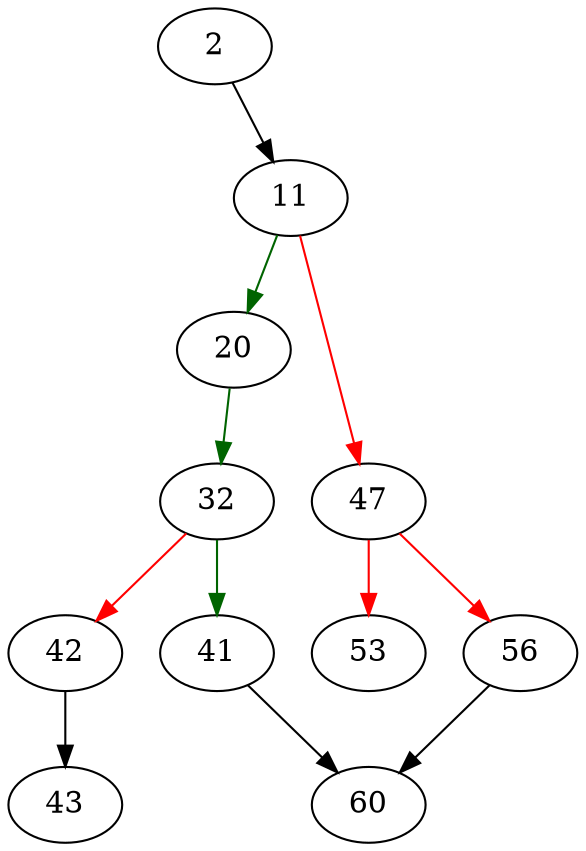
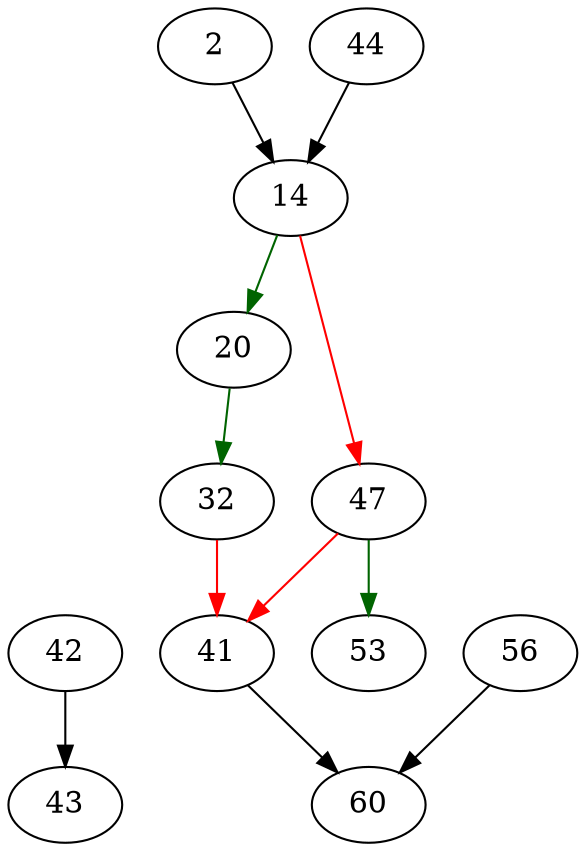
node "44": added
node "11": label "11" -> "14"
edge "32" -> "41": color darkgreen -> red
edge "47" -> "53": color red -> darkgreen
edge "32" -> "42": removed
edge "47" -> "56": now "47" -> "41"
